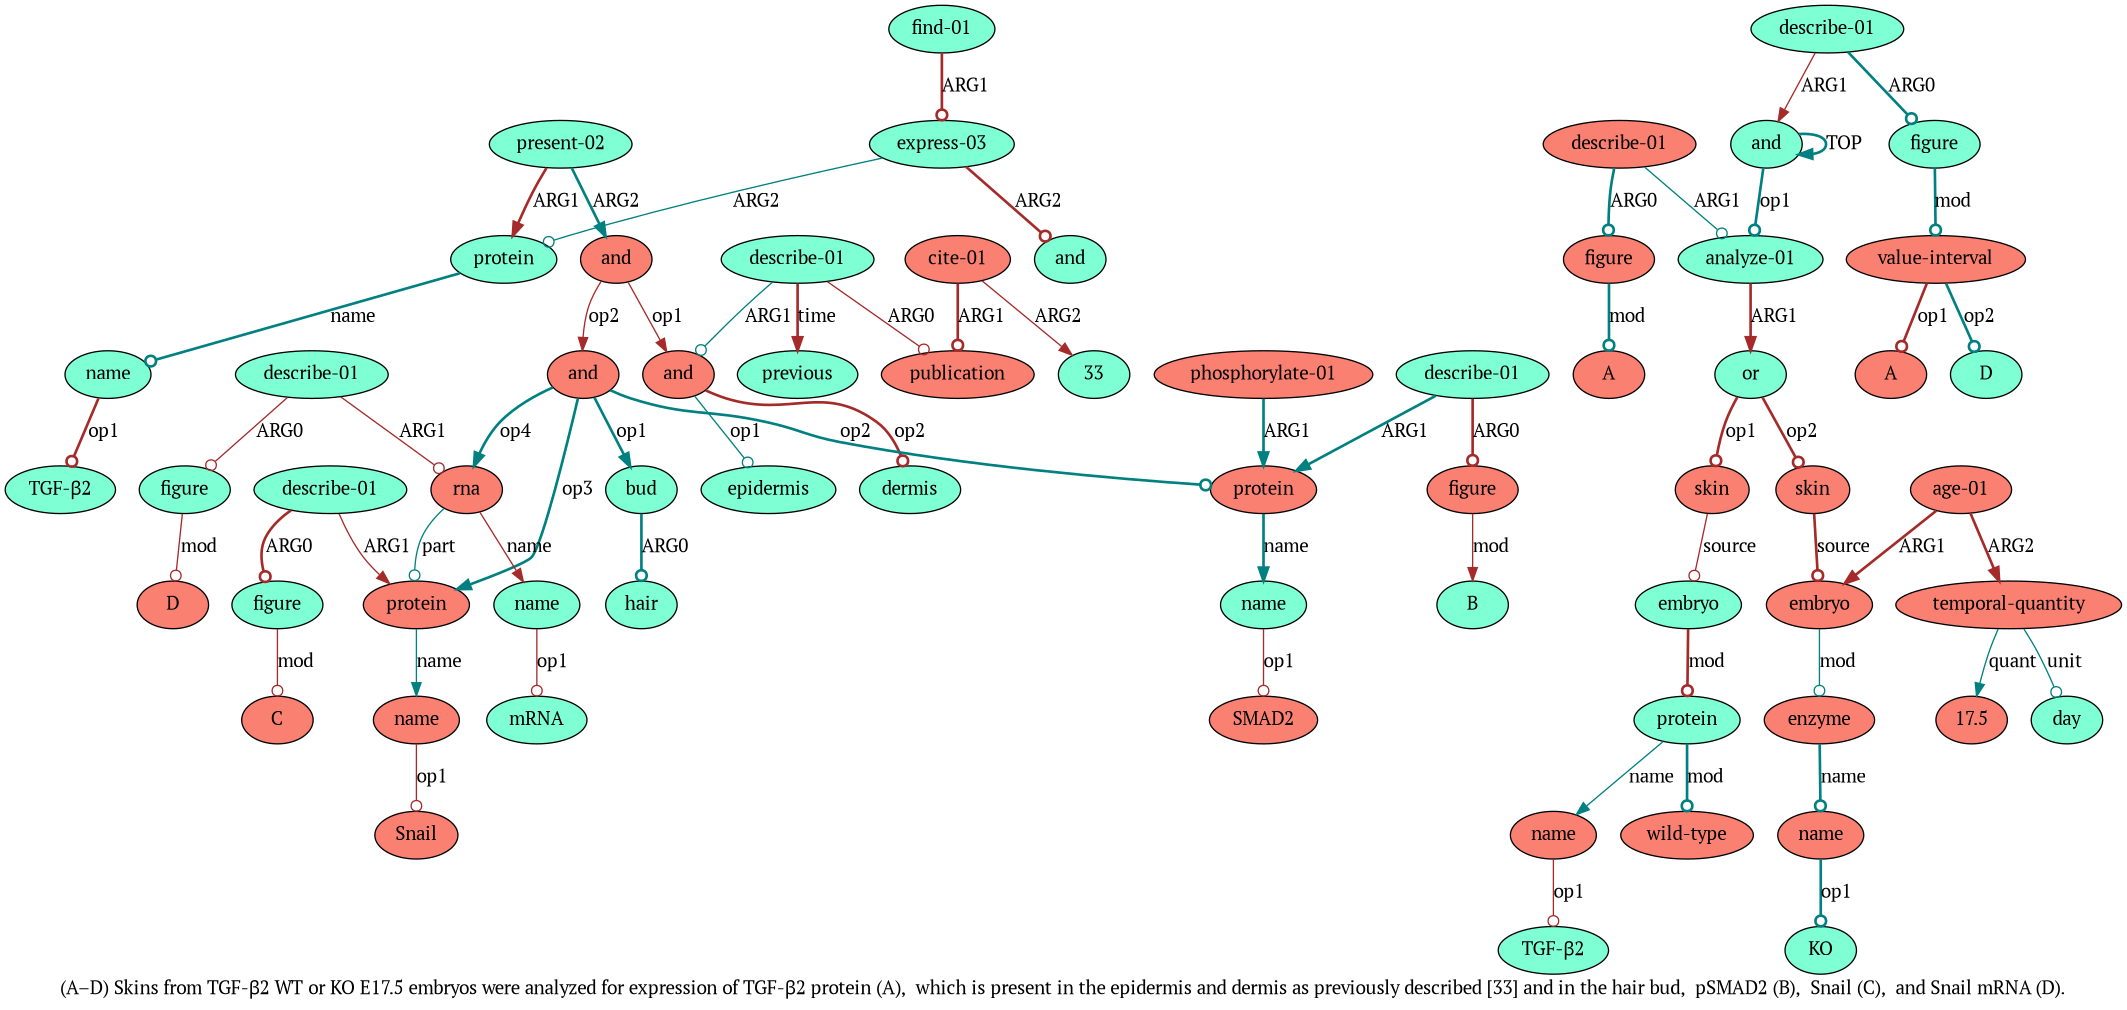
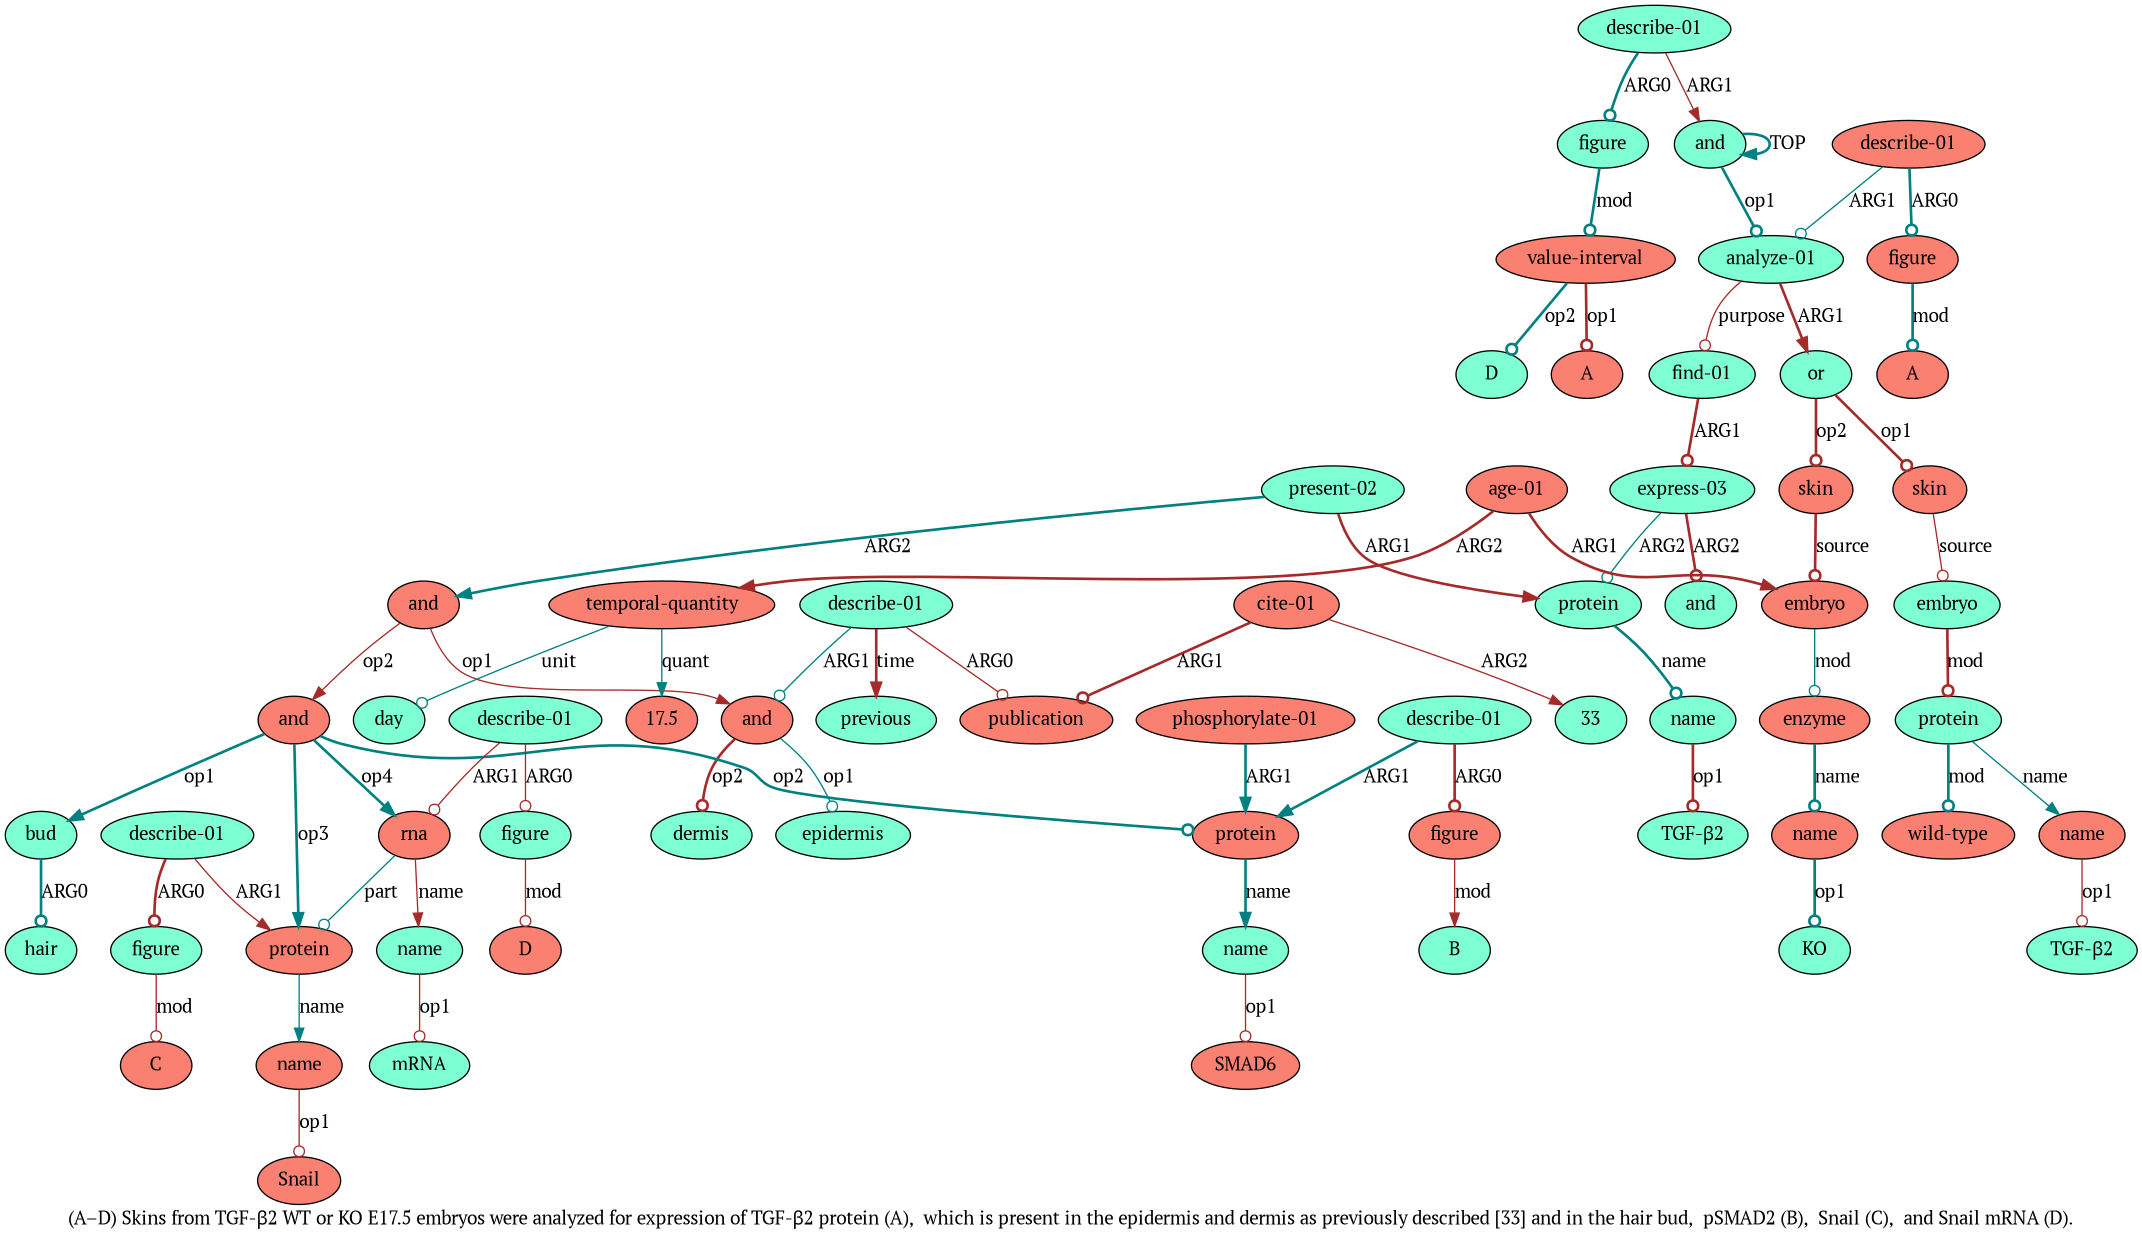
edge "analyze-01" -> "find-01": added, label "purpose"
node "SMAD2": label "SMAD2" -> "SMAD6"
